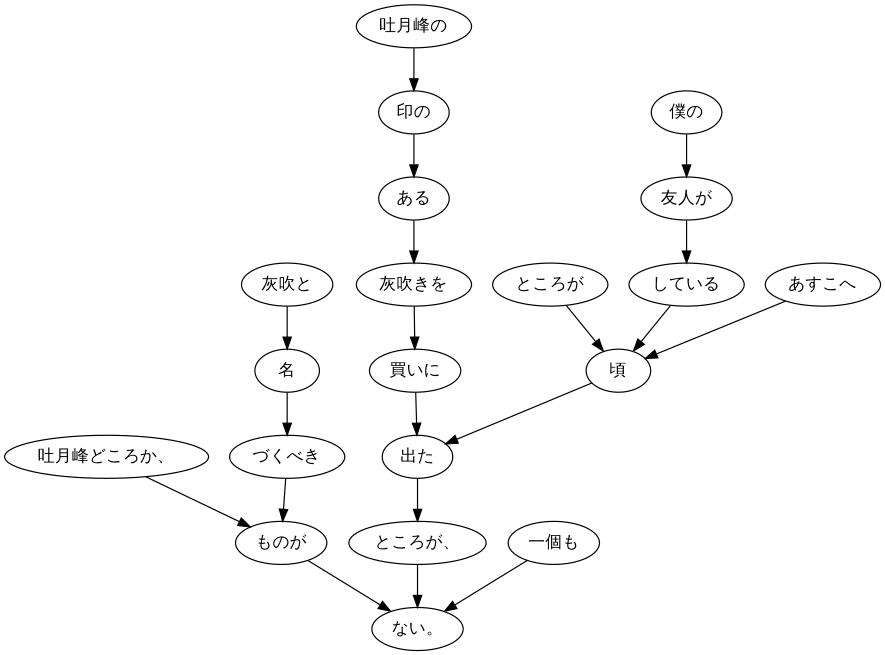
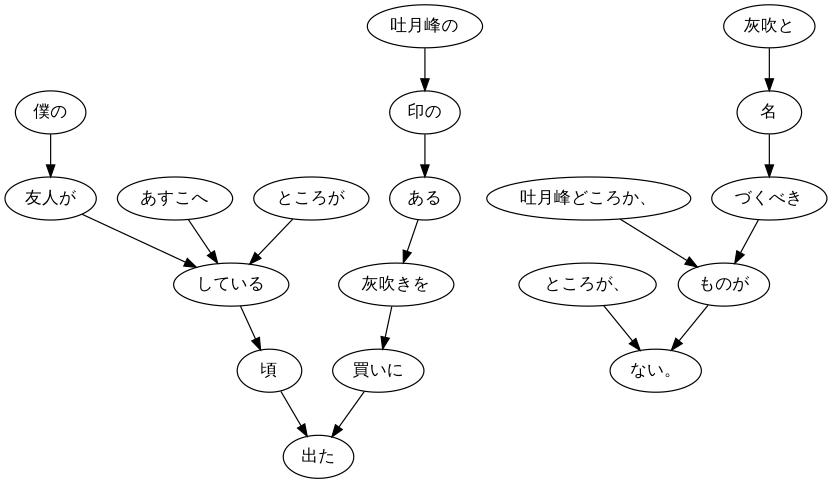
edge "ところが" -> "頃": now "ところが" -> "している"
edge "あすこへ" -> "頃": now "あすこへ" -> "している"
edge "出た" -> "ところが、": removed
node "一個も": removed
